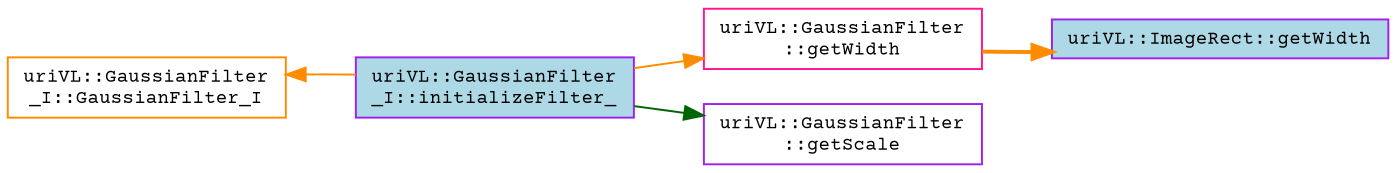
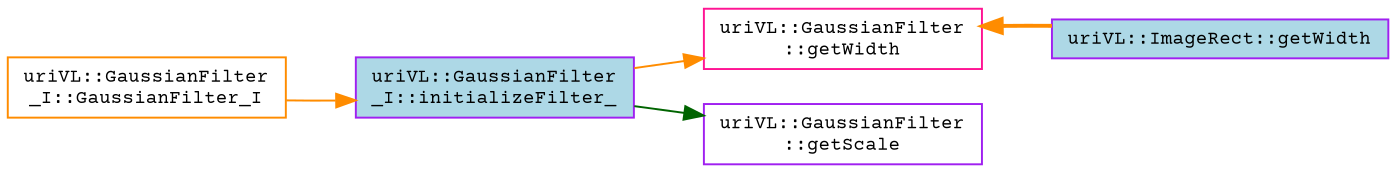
edge "uriVL::GaussianFilter ::getWidth" -> "uriVL::ImageRect::getWidth": reversed
edge "uriVL::GaussianFilter _I::initializeFilter_" -> "uriVL::GaussianFilter _I::GaussianFilter_I": reversed
